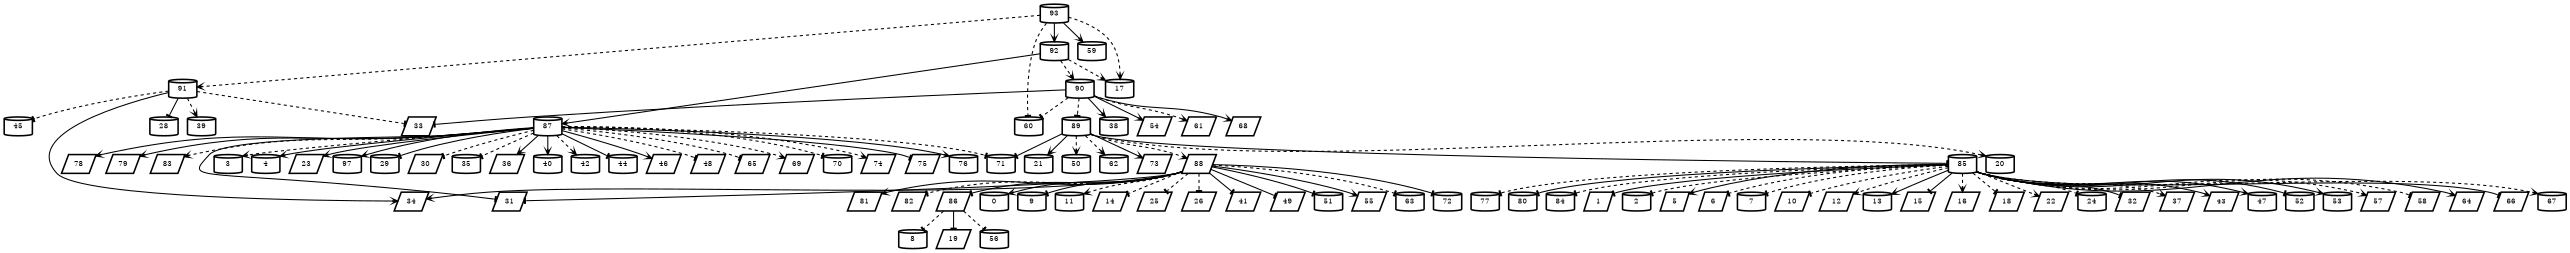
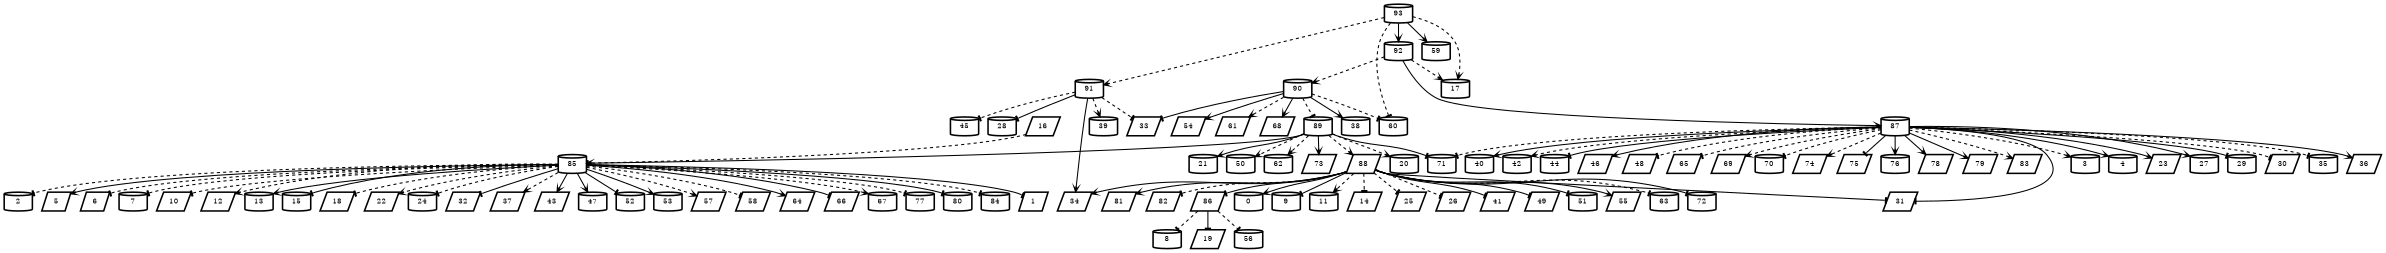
node "97": label "97" -> "27"
edge "85" -> "16": reversed
node "15": shape parallelogram -> cylinder
